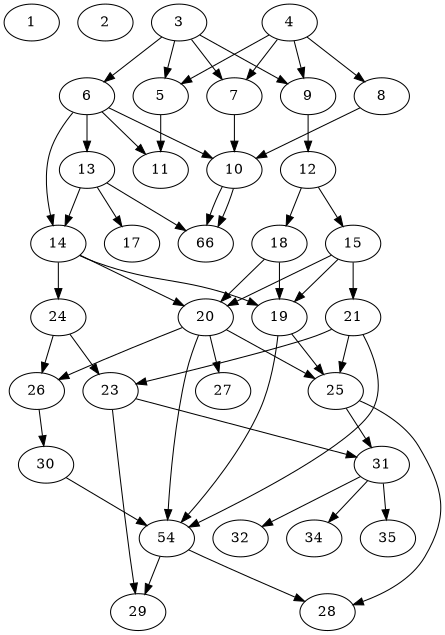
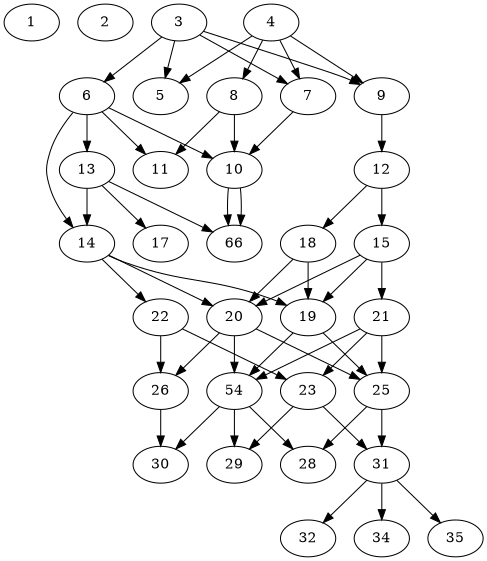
edge "5" -> "11": now "8" -> "11"
node "24": label "24" -> "22"
node "27": removed
edge "30" -> "54": reversed
